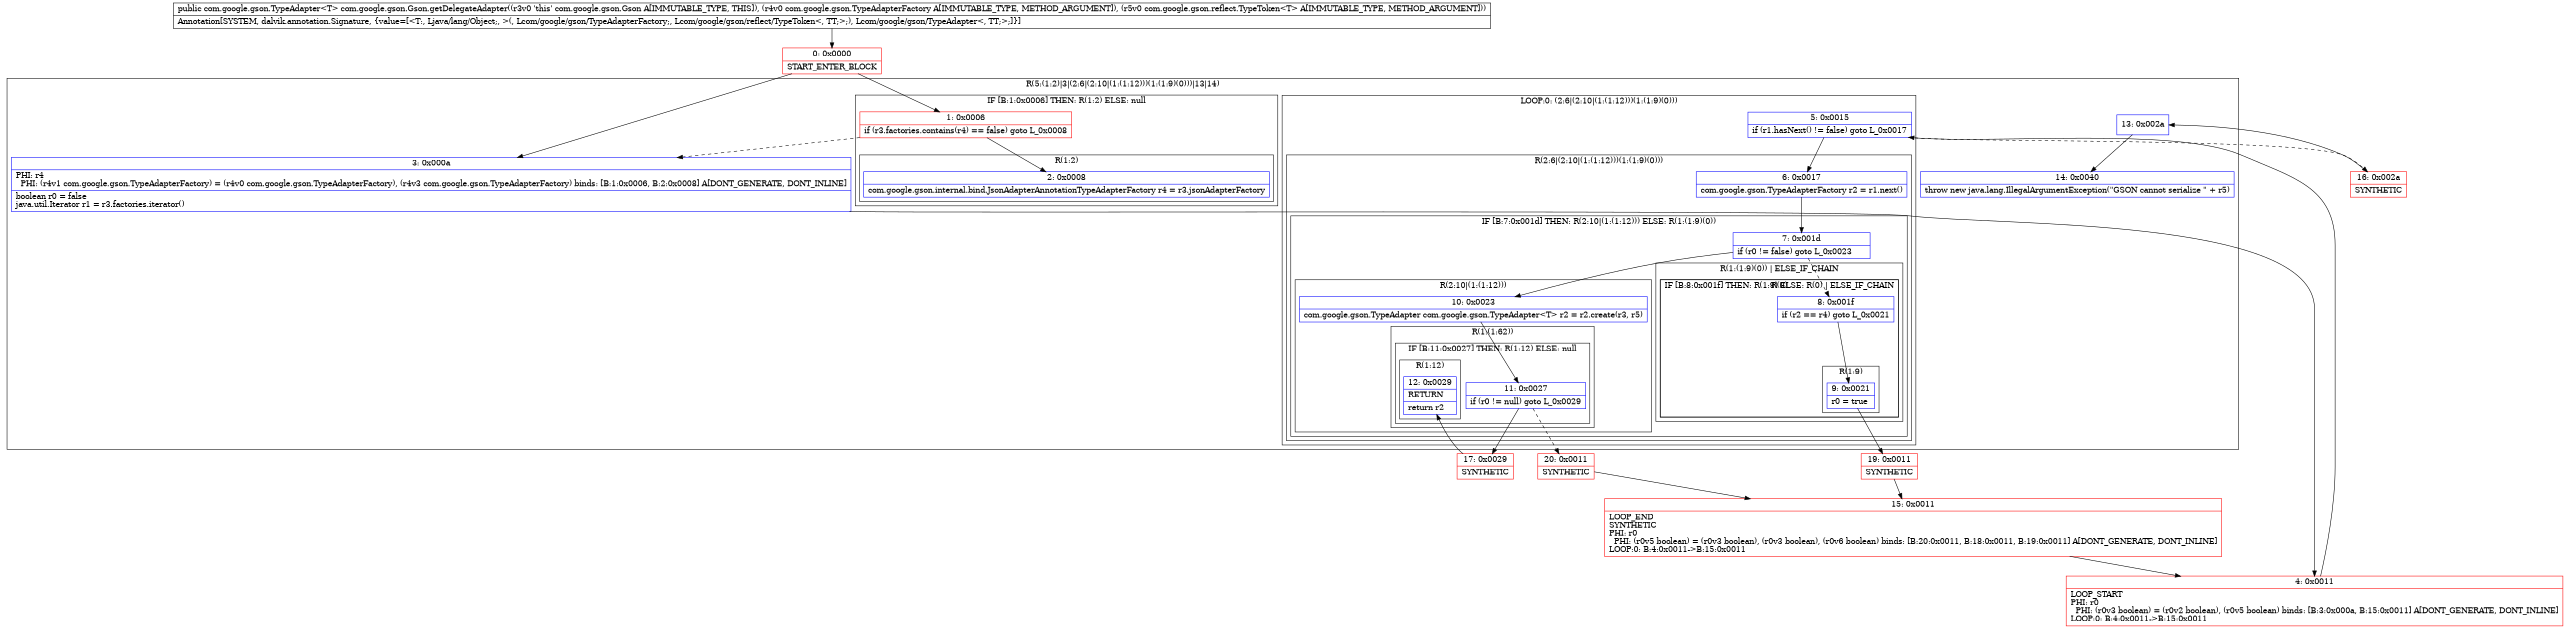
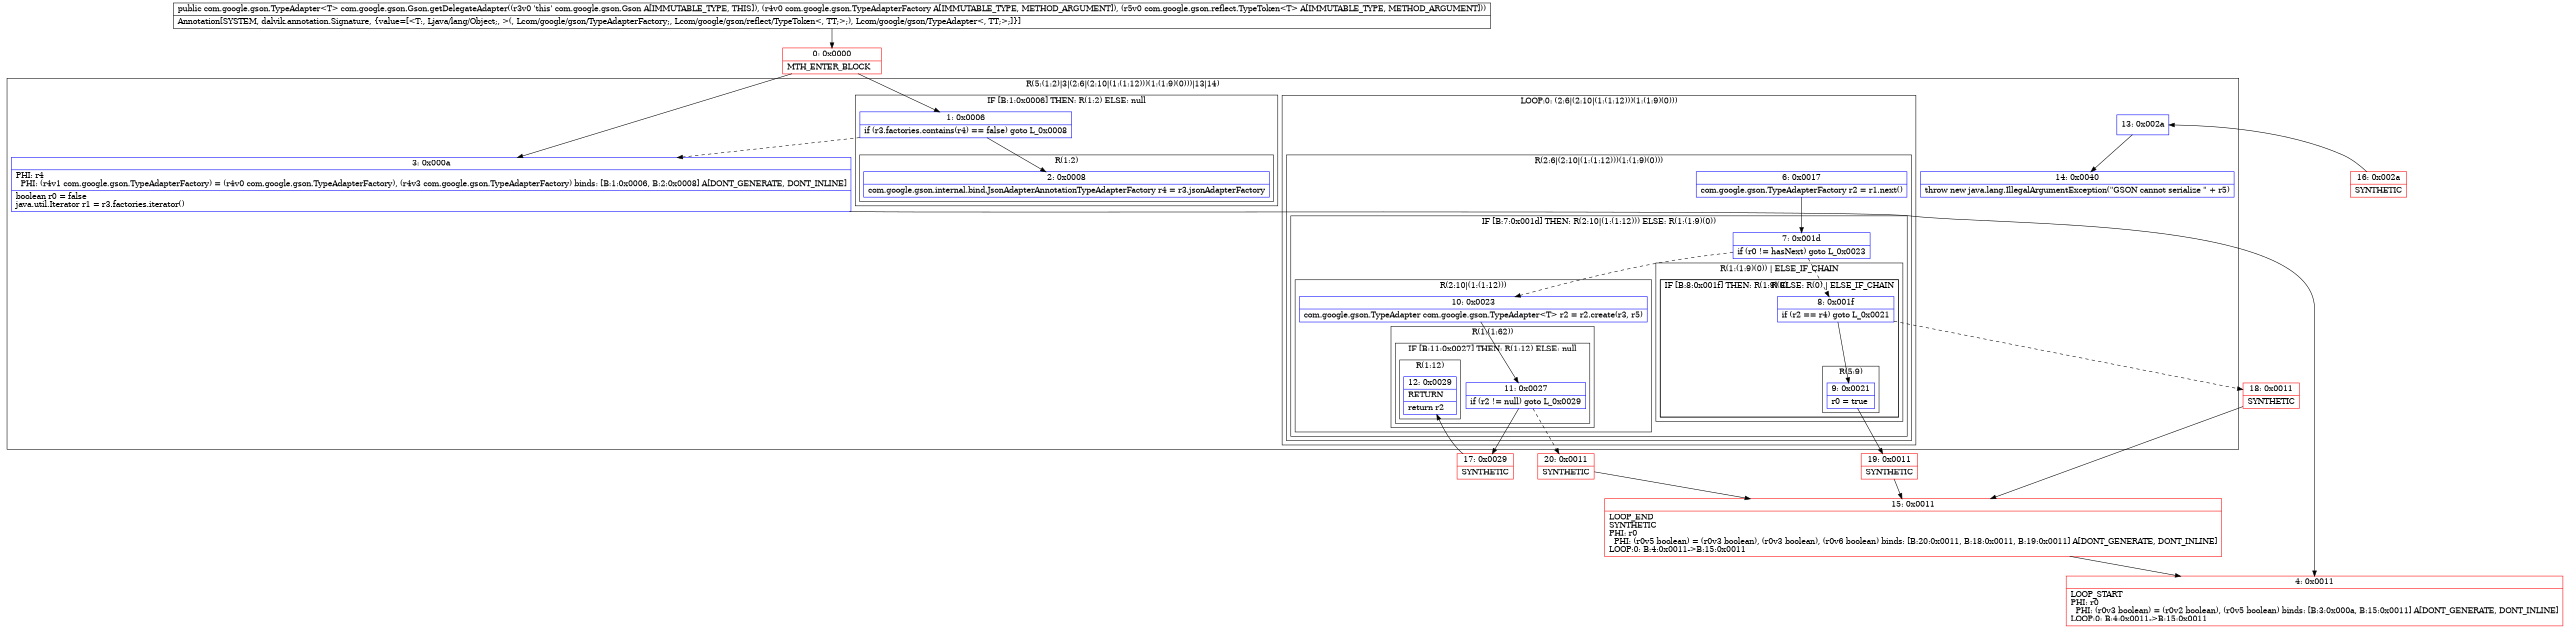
node "0: 0x0000": text "START_ENTER_BLOCK" -> "MTH_ENTER_BLOCK"
node "1: 0x0006": color red -> blue
node "5: 0x0015": removed
node "7: 0x001d": text "if (r0 != false) goto L_0x0023" -> "if (r0 != hasNext) goto L_0x0023"
edge "7: 0x001d" -> "10: 0x0023": style solid -> dashed
cluster "R(1:9)": label "R(1:9)" -> "R(5:9)"
node "18: 0x0011": added
node "11: 0x0027": text "if (r0 != null) goto L_0x0029" -> "if (r2 != null) goto L_0x0029"
